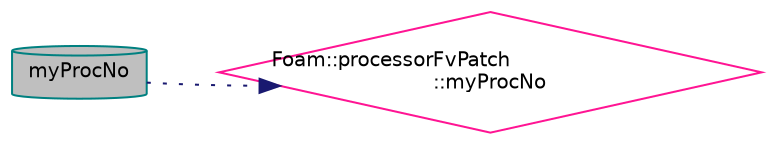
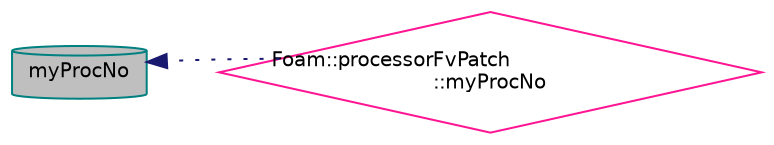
edge "myProcNo" -> "Foam::processorFvPatch ::myProcNo": reversed
